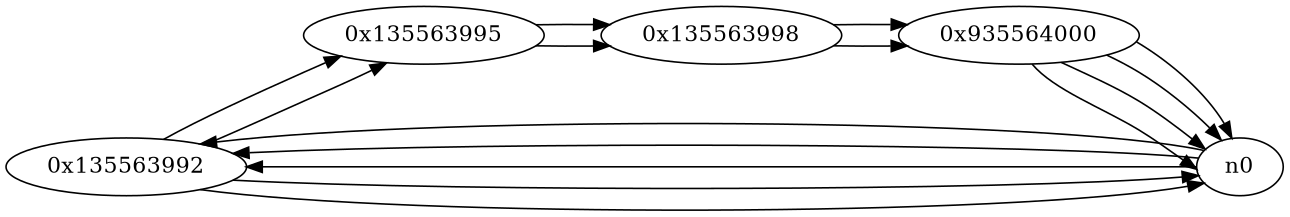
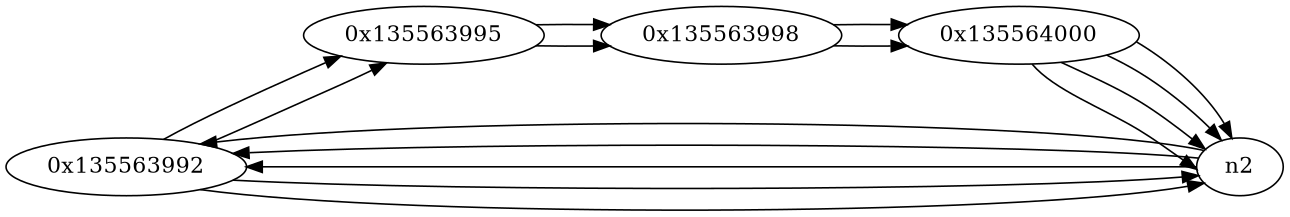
node "0x935564000": label "0x935564000" -> "0x135564000"
node "n0": label "n0" -> "n2"
